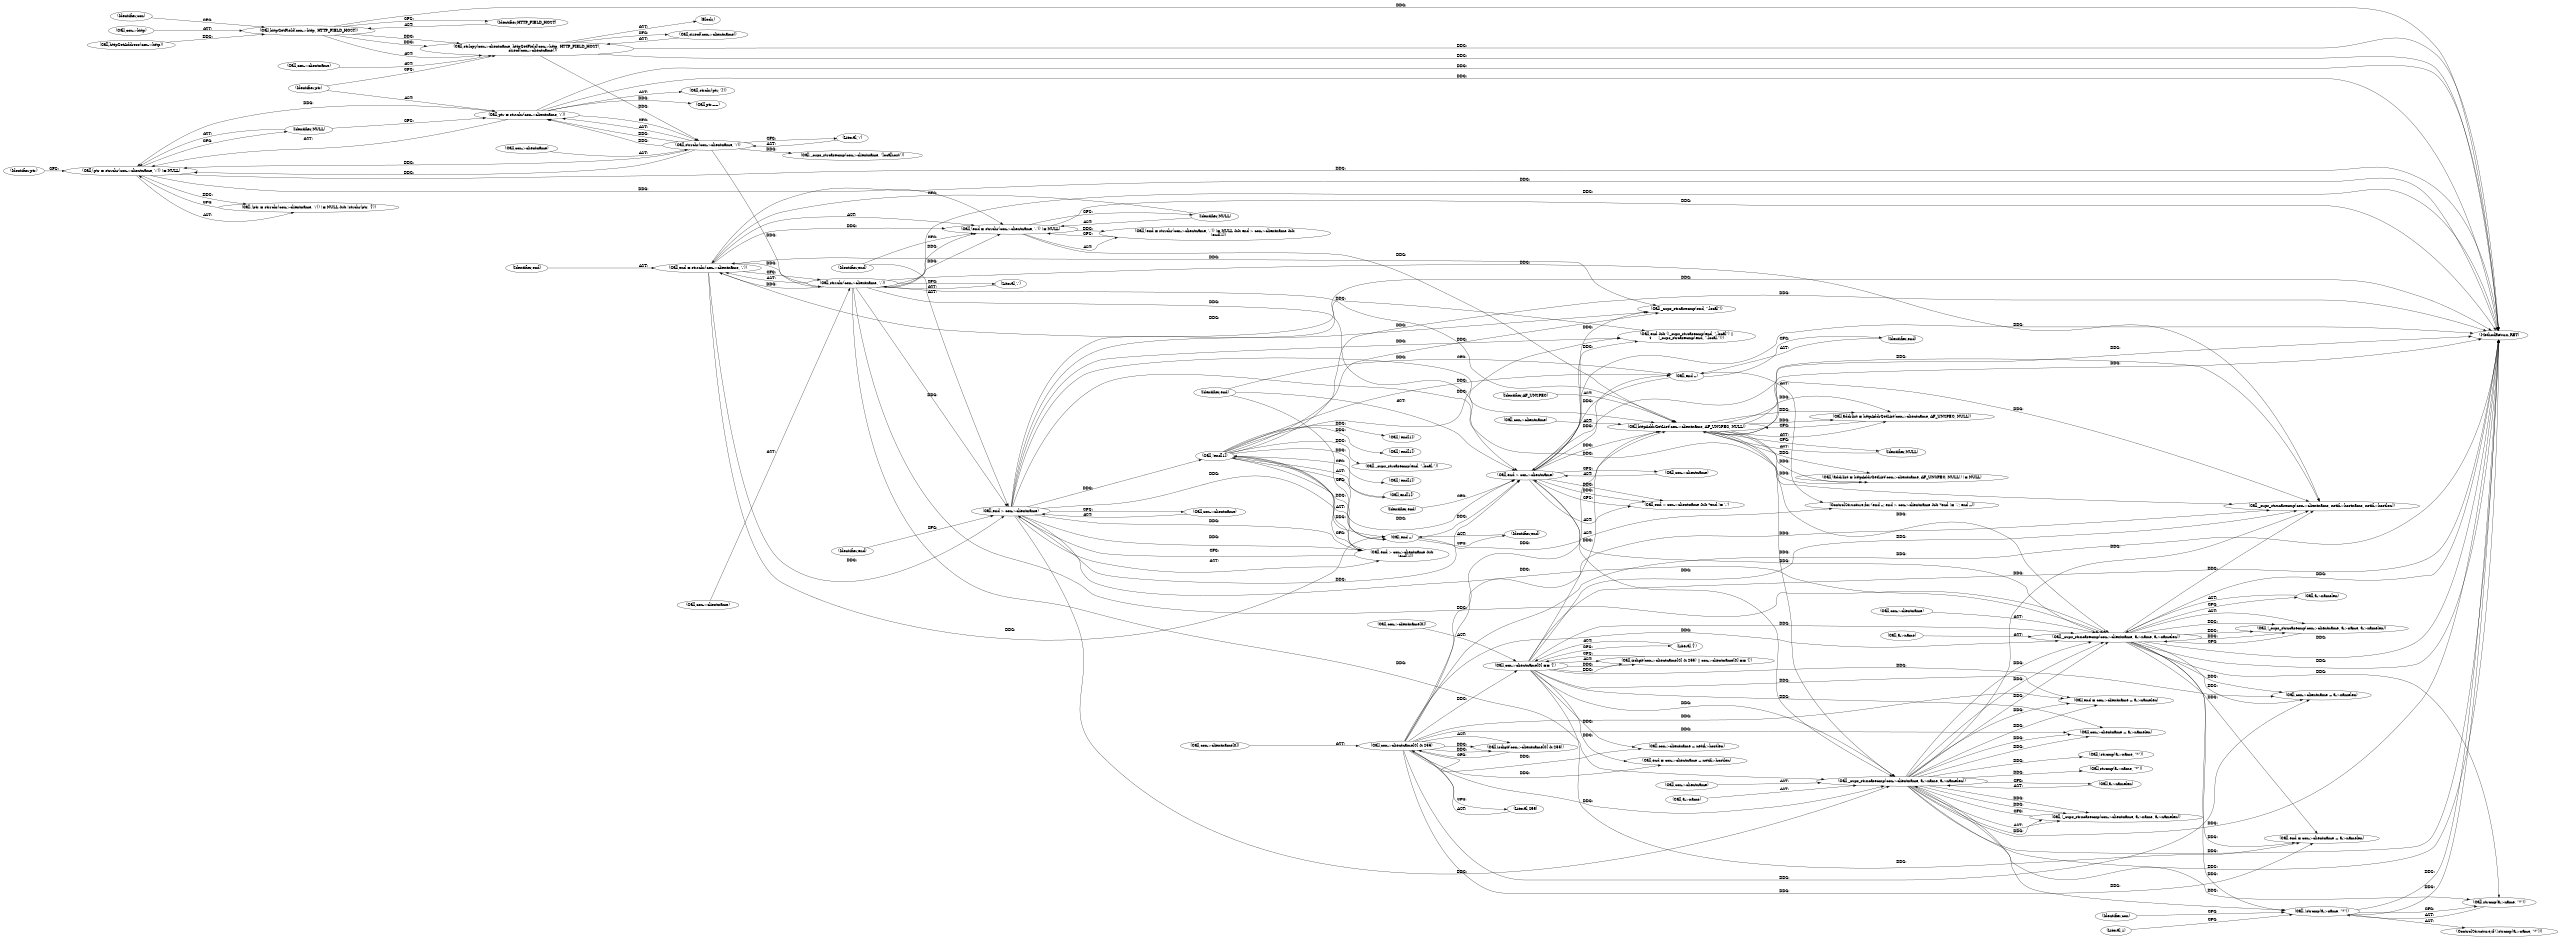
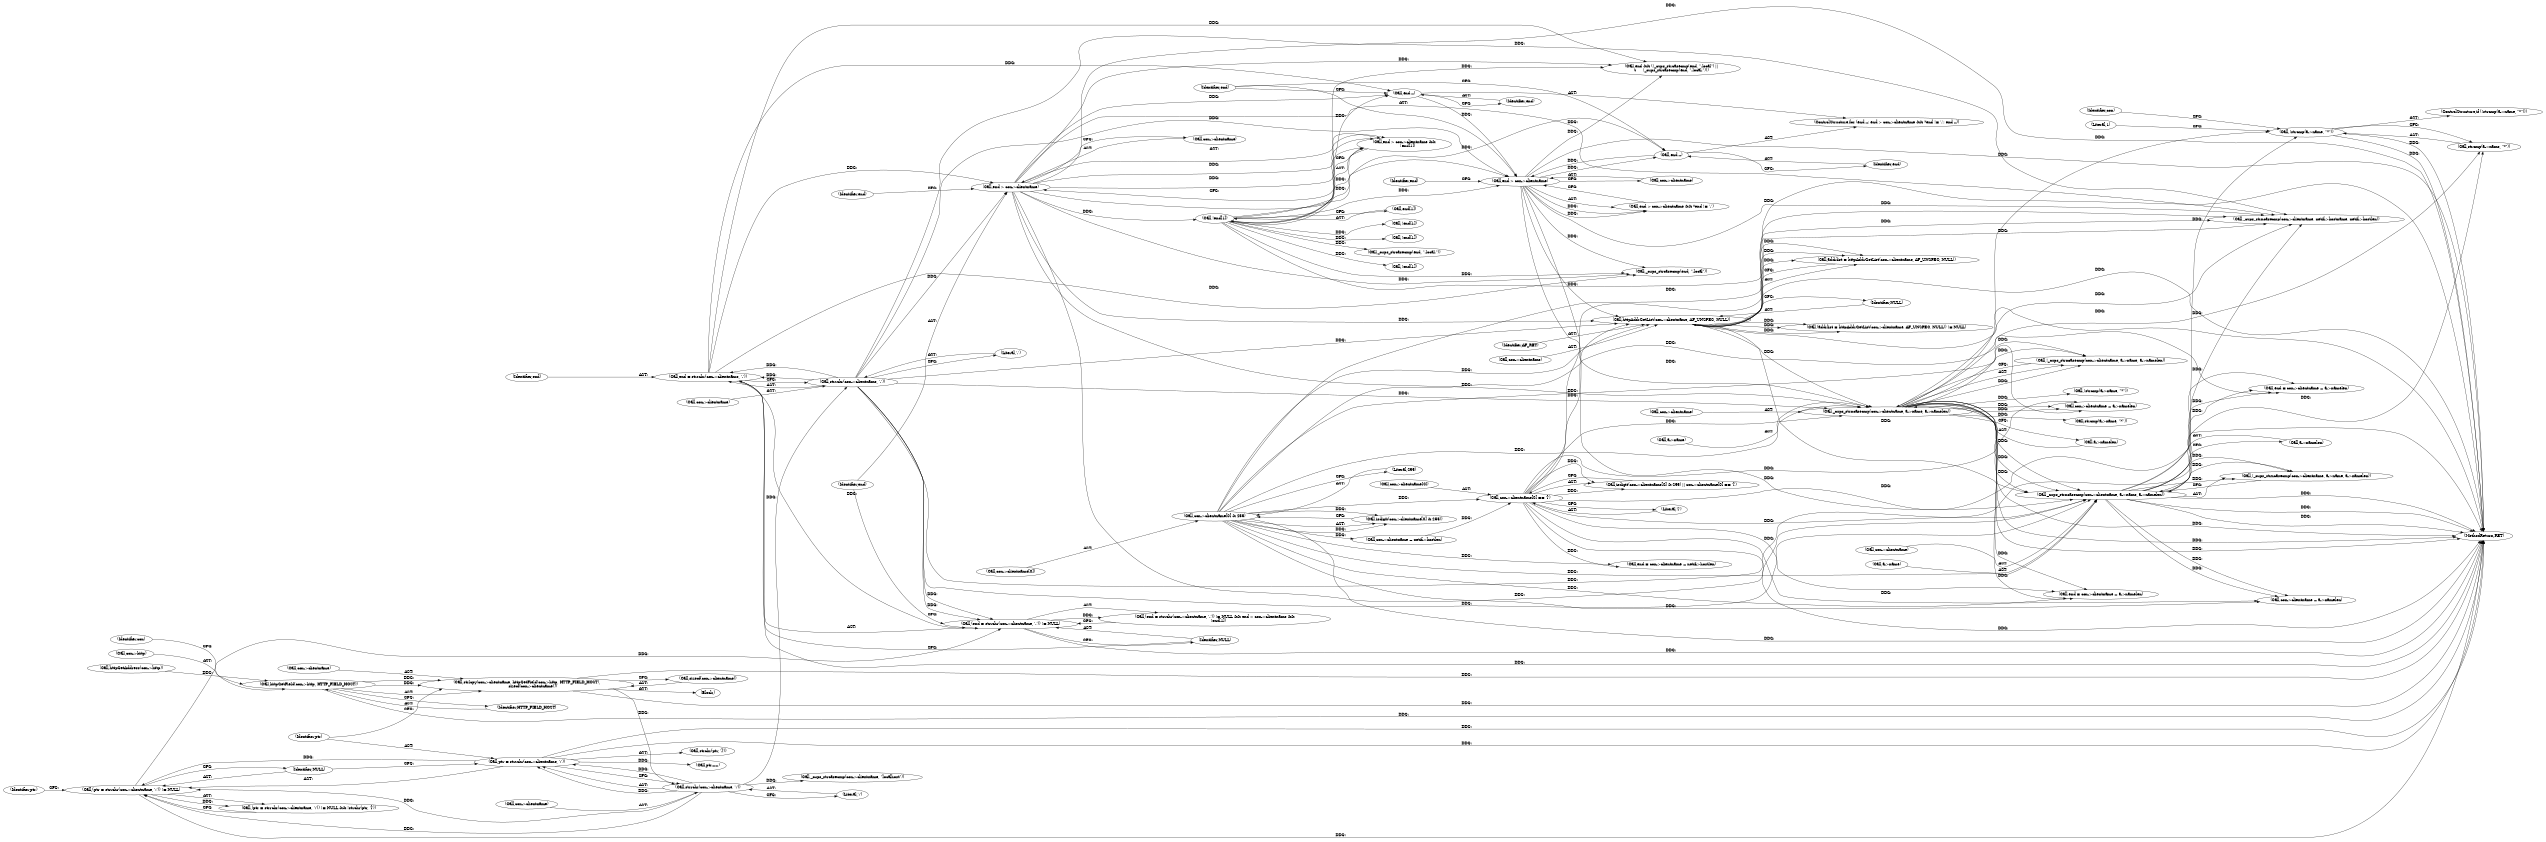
edge "(Call,(end = strrchr(con->clientname, '.')) != NULL)" -> "(Call,httpAddrGetList(con->clientname, AF_UNSPEC, NULL))": removed, label "DDG:"
node "(Identifier,AF_UNSPEC)": label "(Identifier,AF_UNSPEC)" -> "(Identifier,AF_RET)"
edge "(Call,con->clientname[0] == '[')" -> "(Call,con->clientname + netif->hostlen)": reversed
